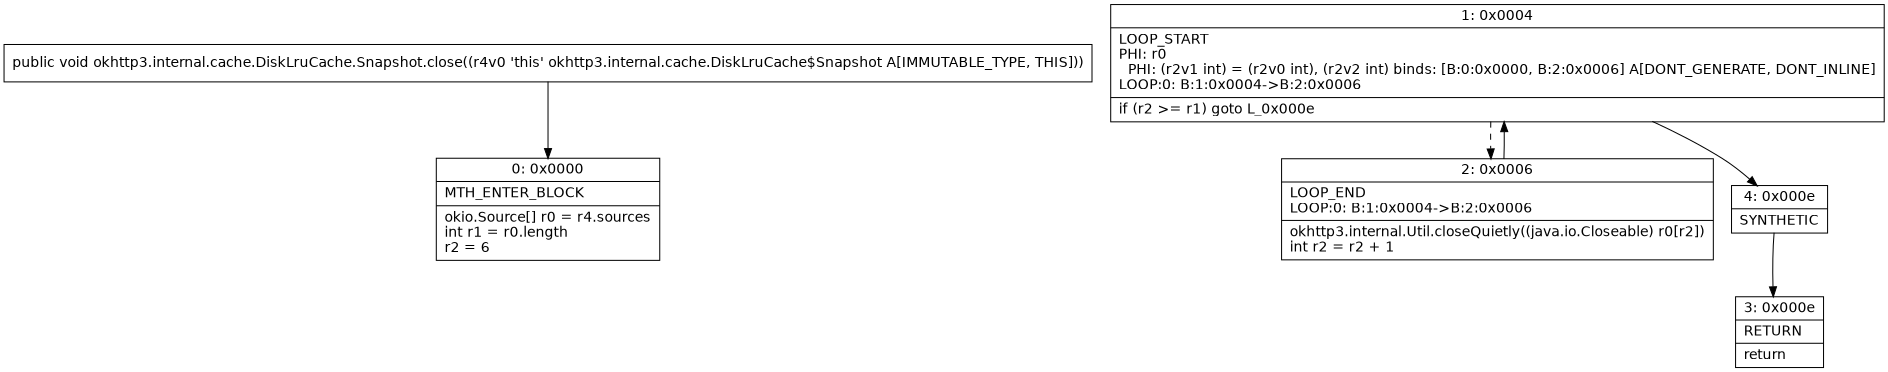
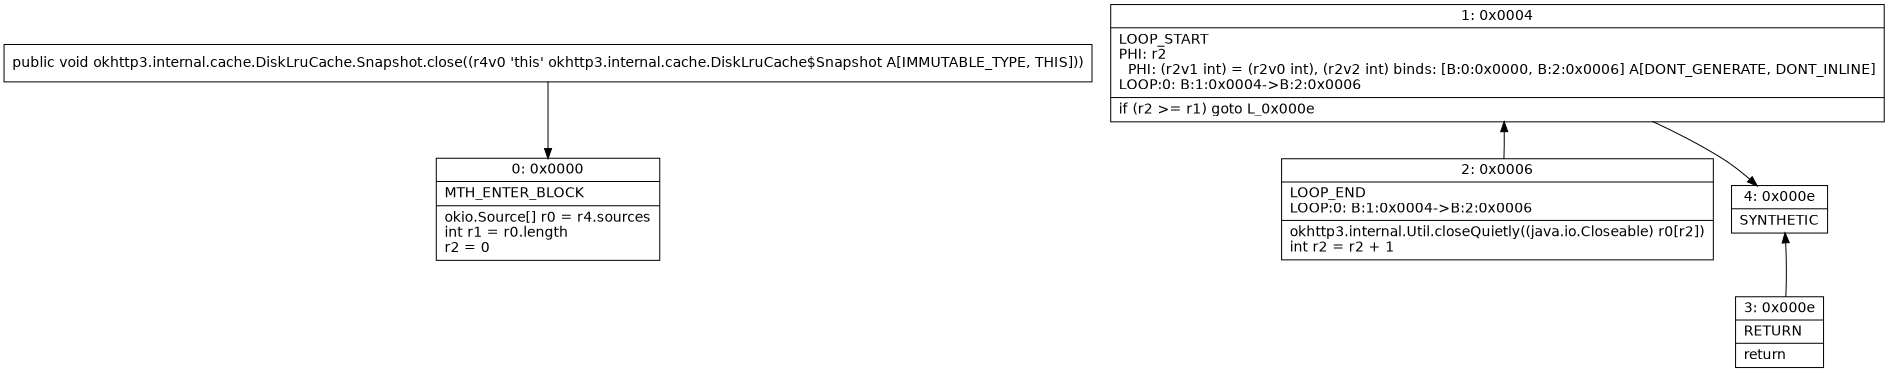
node "1: 0x0004": text "PHI: r0" -> "PHI: r2"
edge "1: 0x0004" -> "2: 0x0006": removed
node "0: 0x0000": text "r2 = 6" -> "r2 = 0"
edge "4: 0x000e" -> "3: 0x000e": reversed
